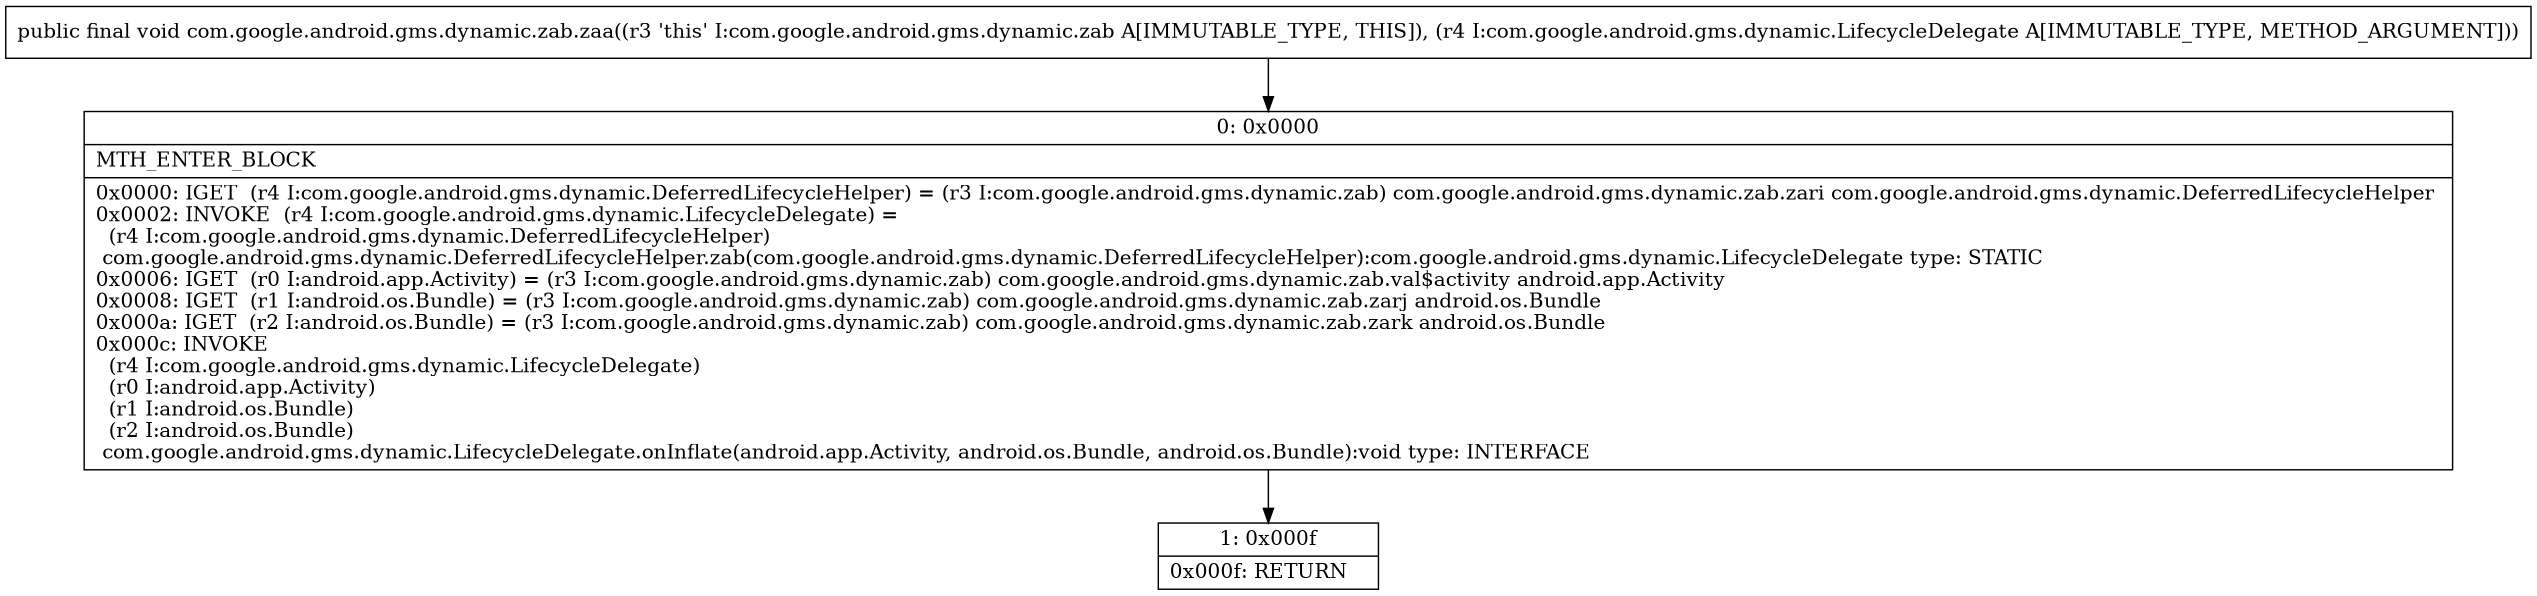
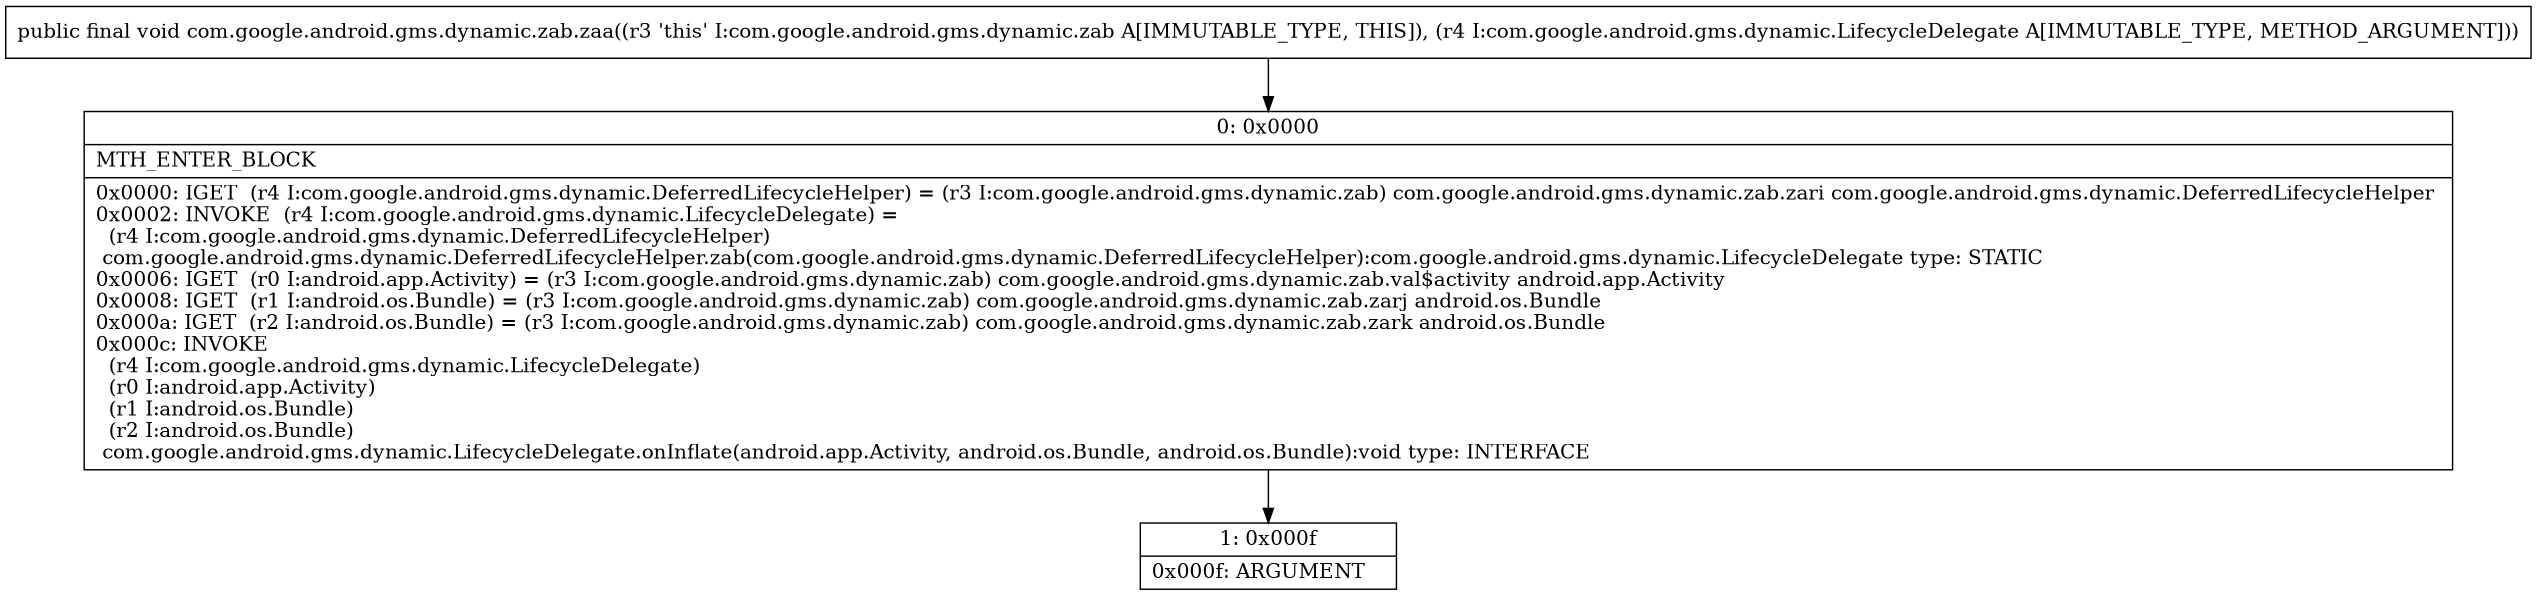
node "1: 0x000f": text "0x000f: RETURN" -> "0x000f: ARGUMENT"
